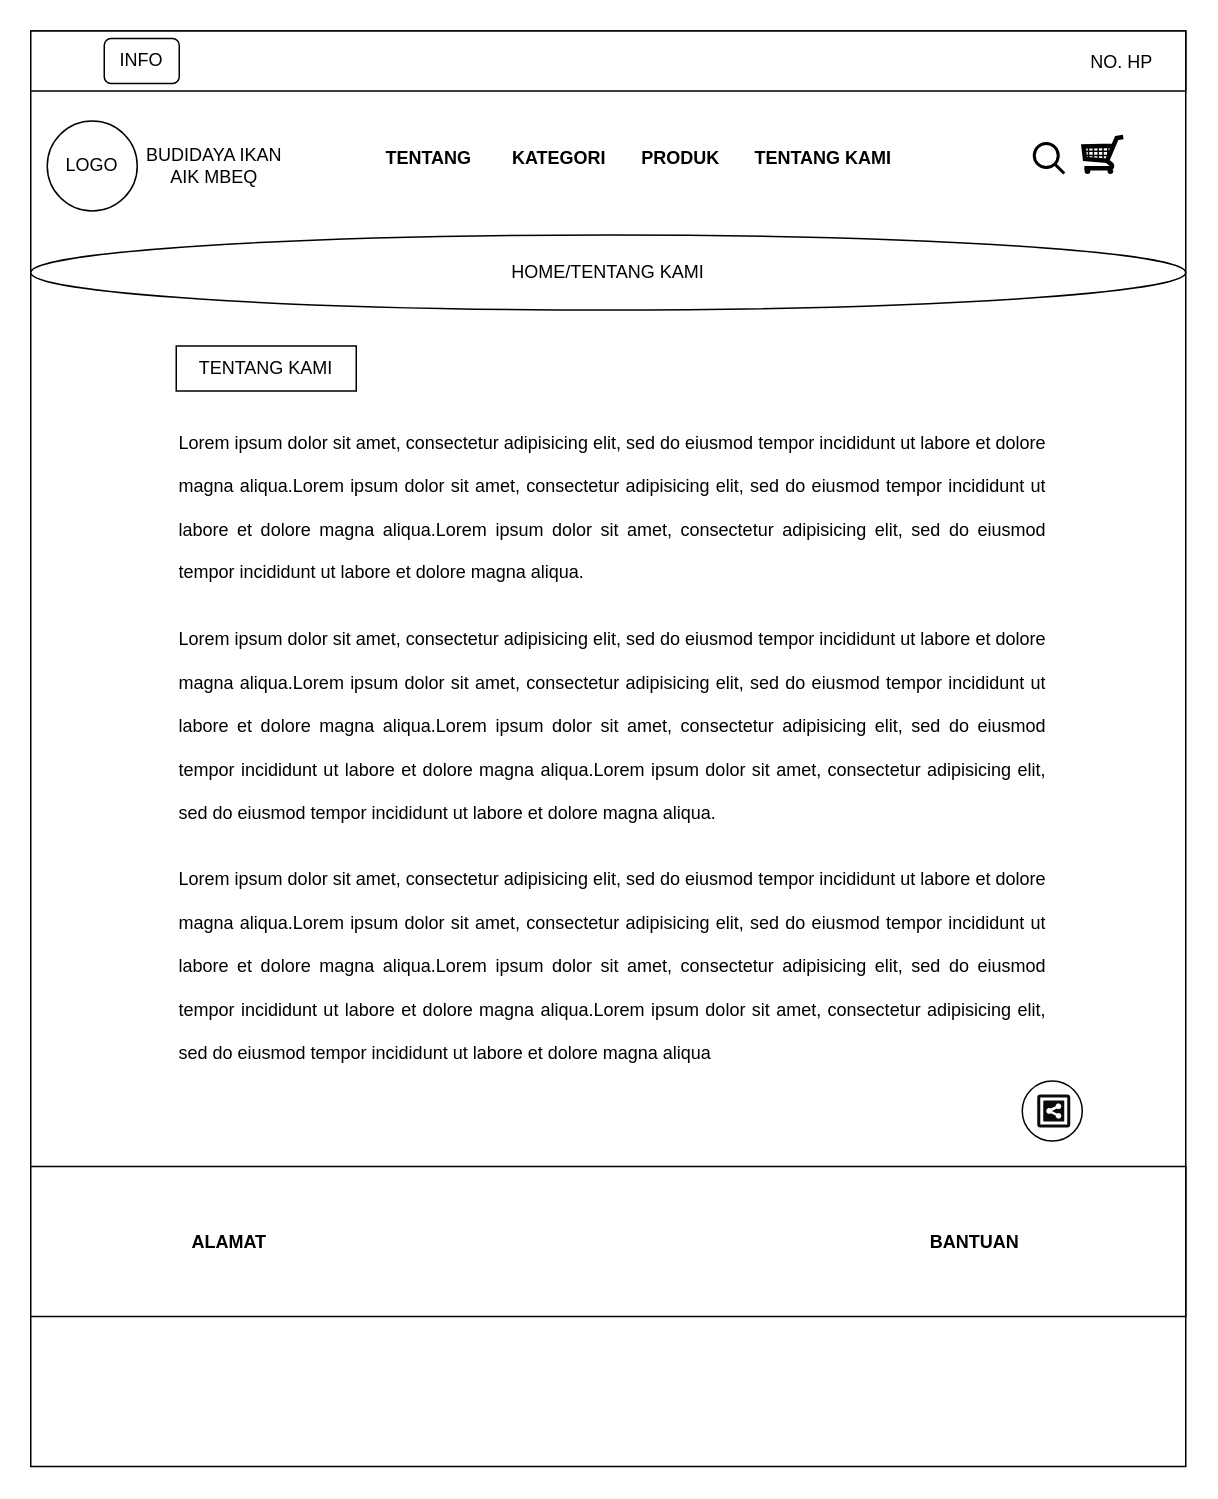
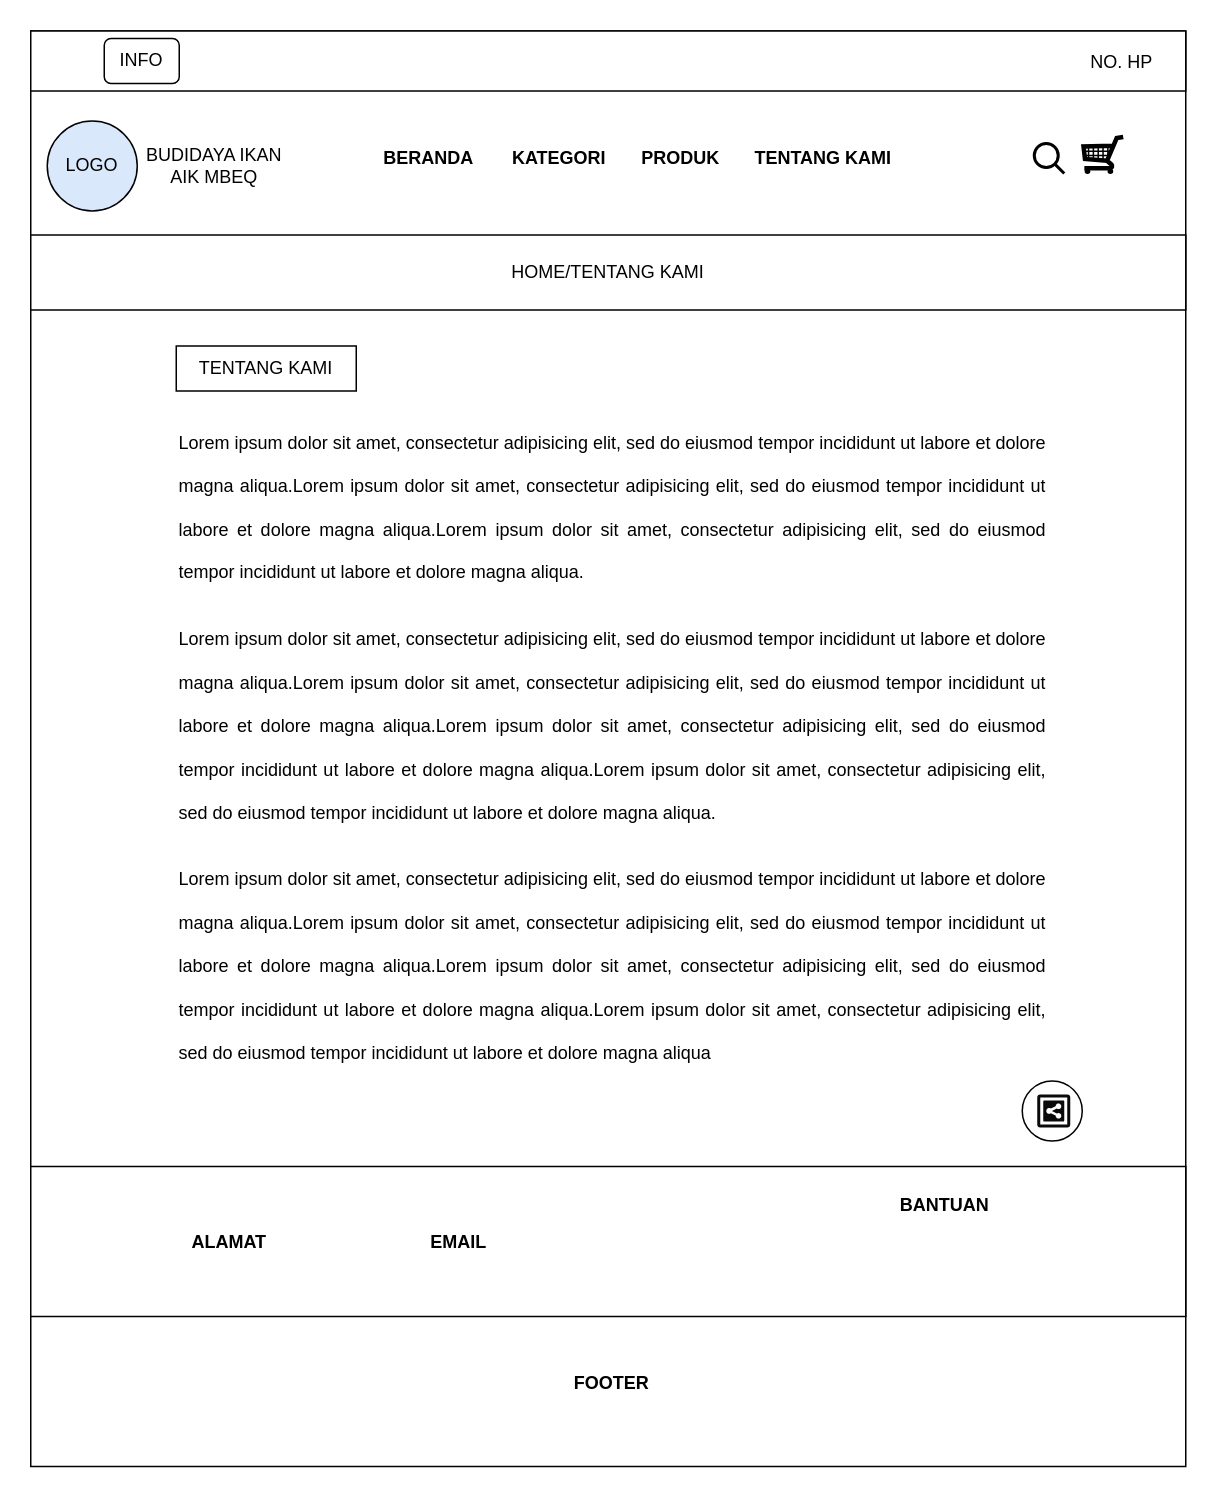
node "TENTANG": label "TENTANG" -> "BERANDA"
node "LOGO": fillcolor #ffffff -> #dae8fc
node "HOME/TENTANG KAMI": shape ellipse -> rectangle
node "EMAIL": added
node "BANTUAN": moved (974, 1243) -> (944, 1205)
node "FOOTER": added
